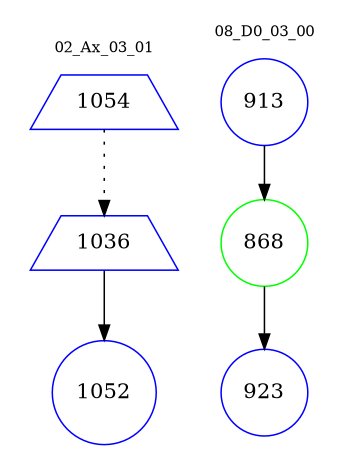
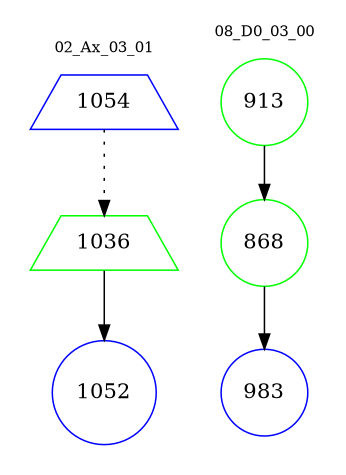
node "913": color blue -> green
node "1036": color blue -> green
node "923": label "923" -> "983"
